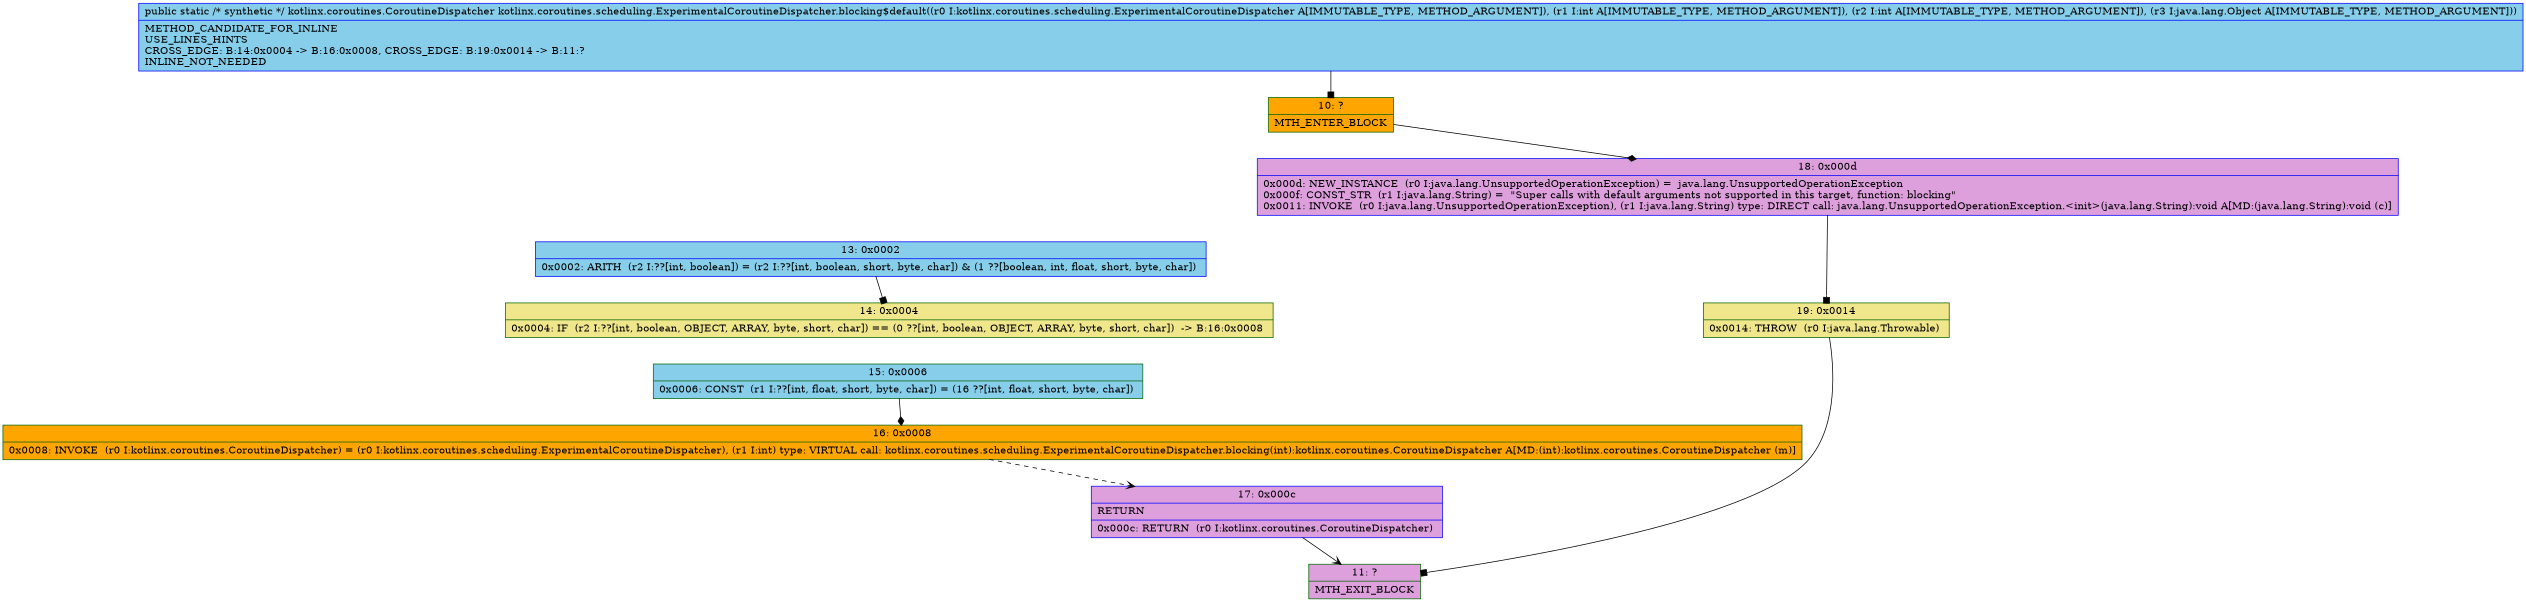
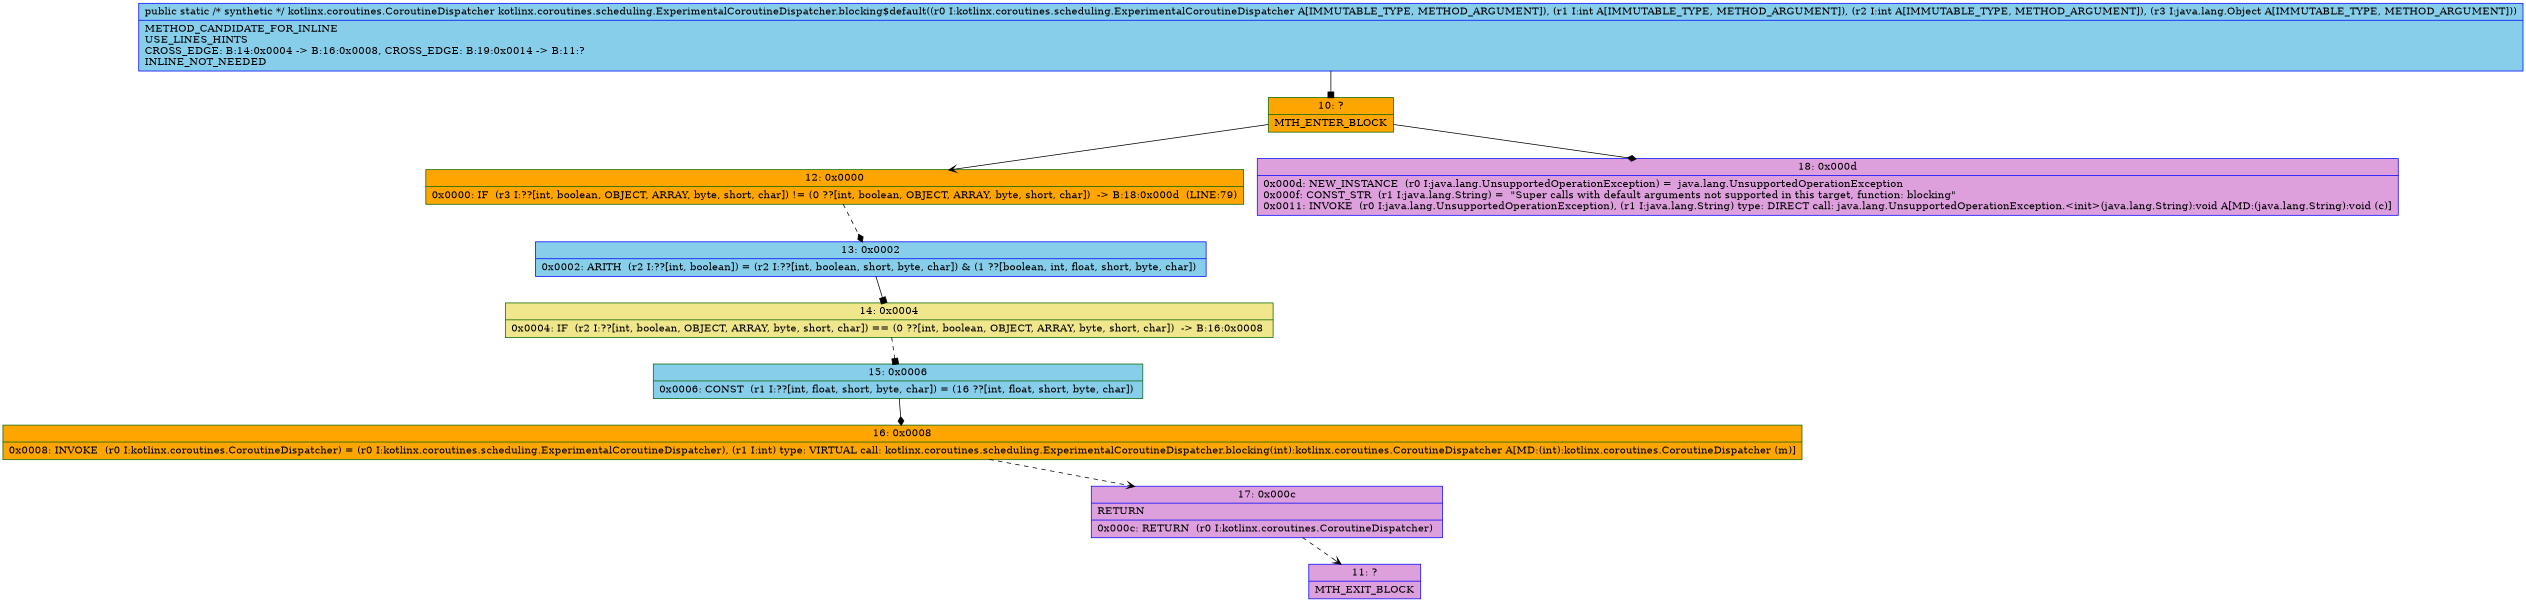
node "12: 0x0000": added
node "19: 0x0014": removed
edge "14: 0x0004" -> "15: 0x0006": added
edge "17: 0x000c" -> "11: ?": style solid -> dashed
node "11: ?": color darkgreen -> blue
